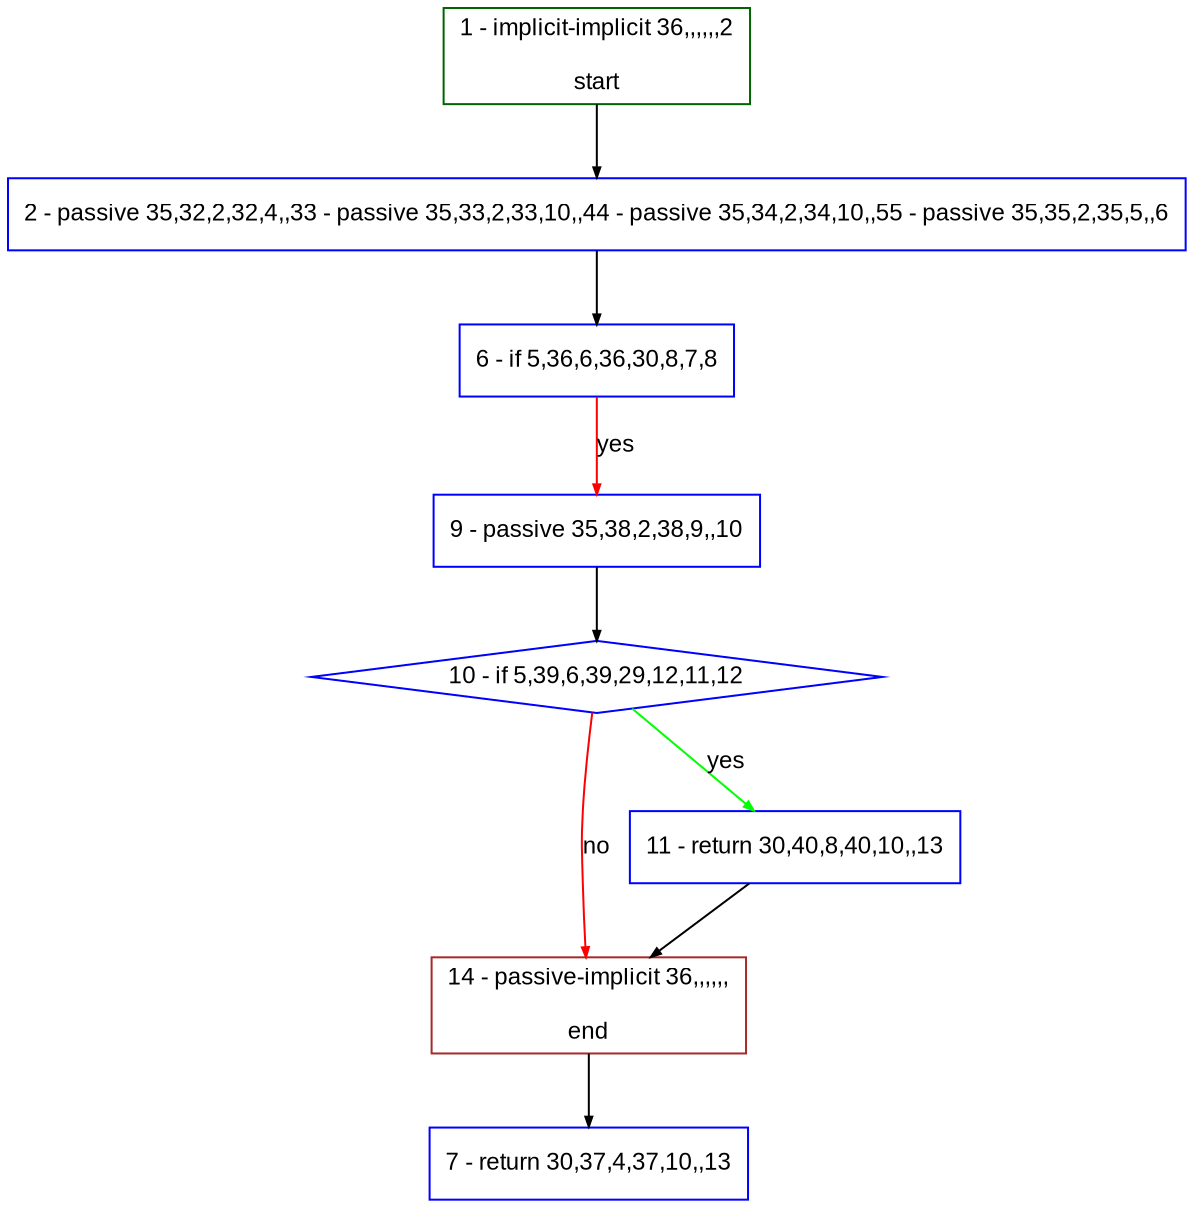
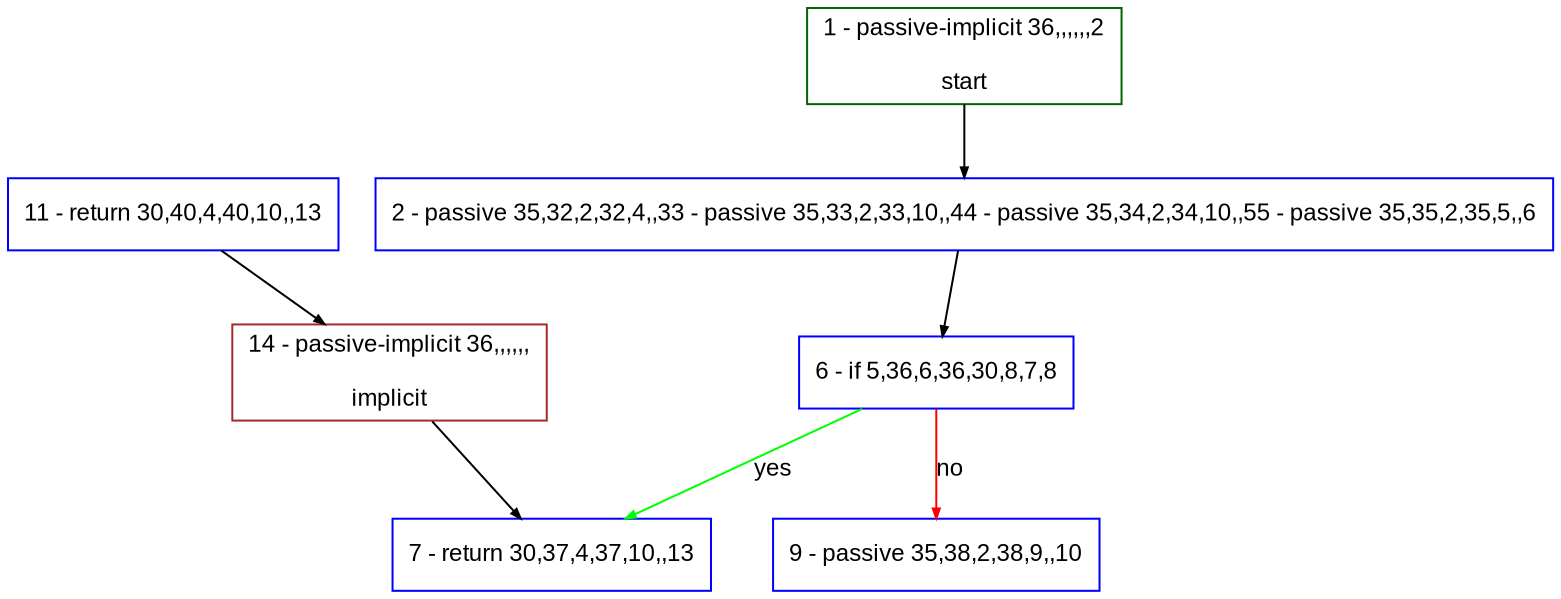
node "1 - implicit-implicit 36,,,,,,2 start": label "1 - implicit-implicit 36,,,,,,2 start" -> "1 - passive-implicit 36,,,,,,2 start"
edge "6 - if 5,36,6,36,30,8,7,8" -> "9 - passive 35,38,2,38,9,,10": label "yes" -> "no"
edge "6 - if 5,36,6,36,30,8,7,8" -> "7 - return 30,37,4,37,10,,13": added, label "yes"
node "10 - if 5,39,6,39,29,12,11,12": removed
node "11 - return 30,40,8,40,10,,13": label "11 - return 30,40,8,40,10,,13" -> "11 - return 30,40,4,40,10,,13"
node "14 - passive-implicit 36,,,,,, end": label "14 - passive-implicit 36,,,,,, end" -> "14 - passive-implicit 36,,,,,, implicit"
